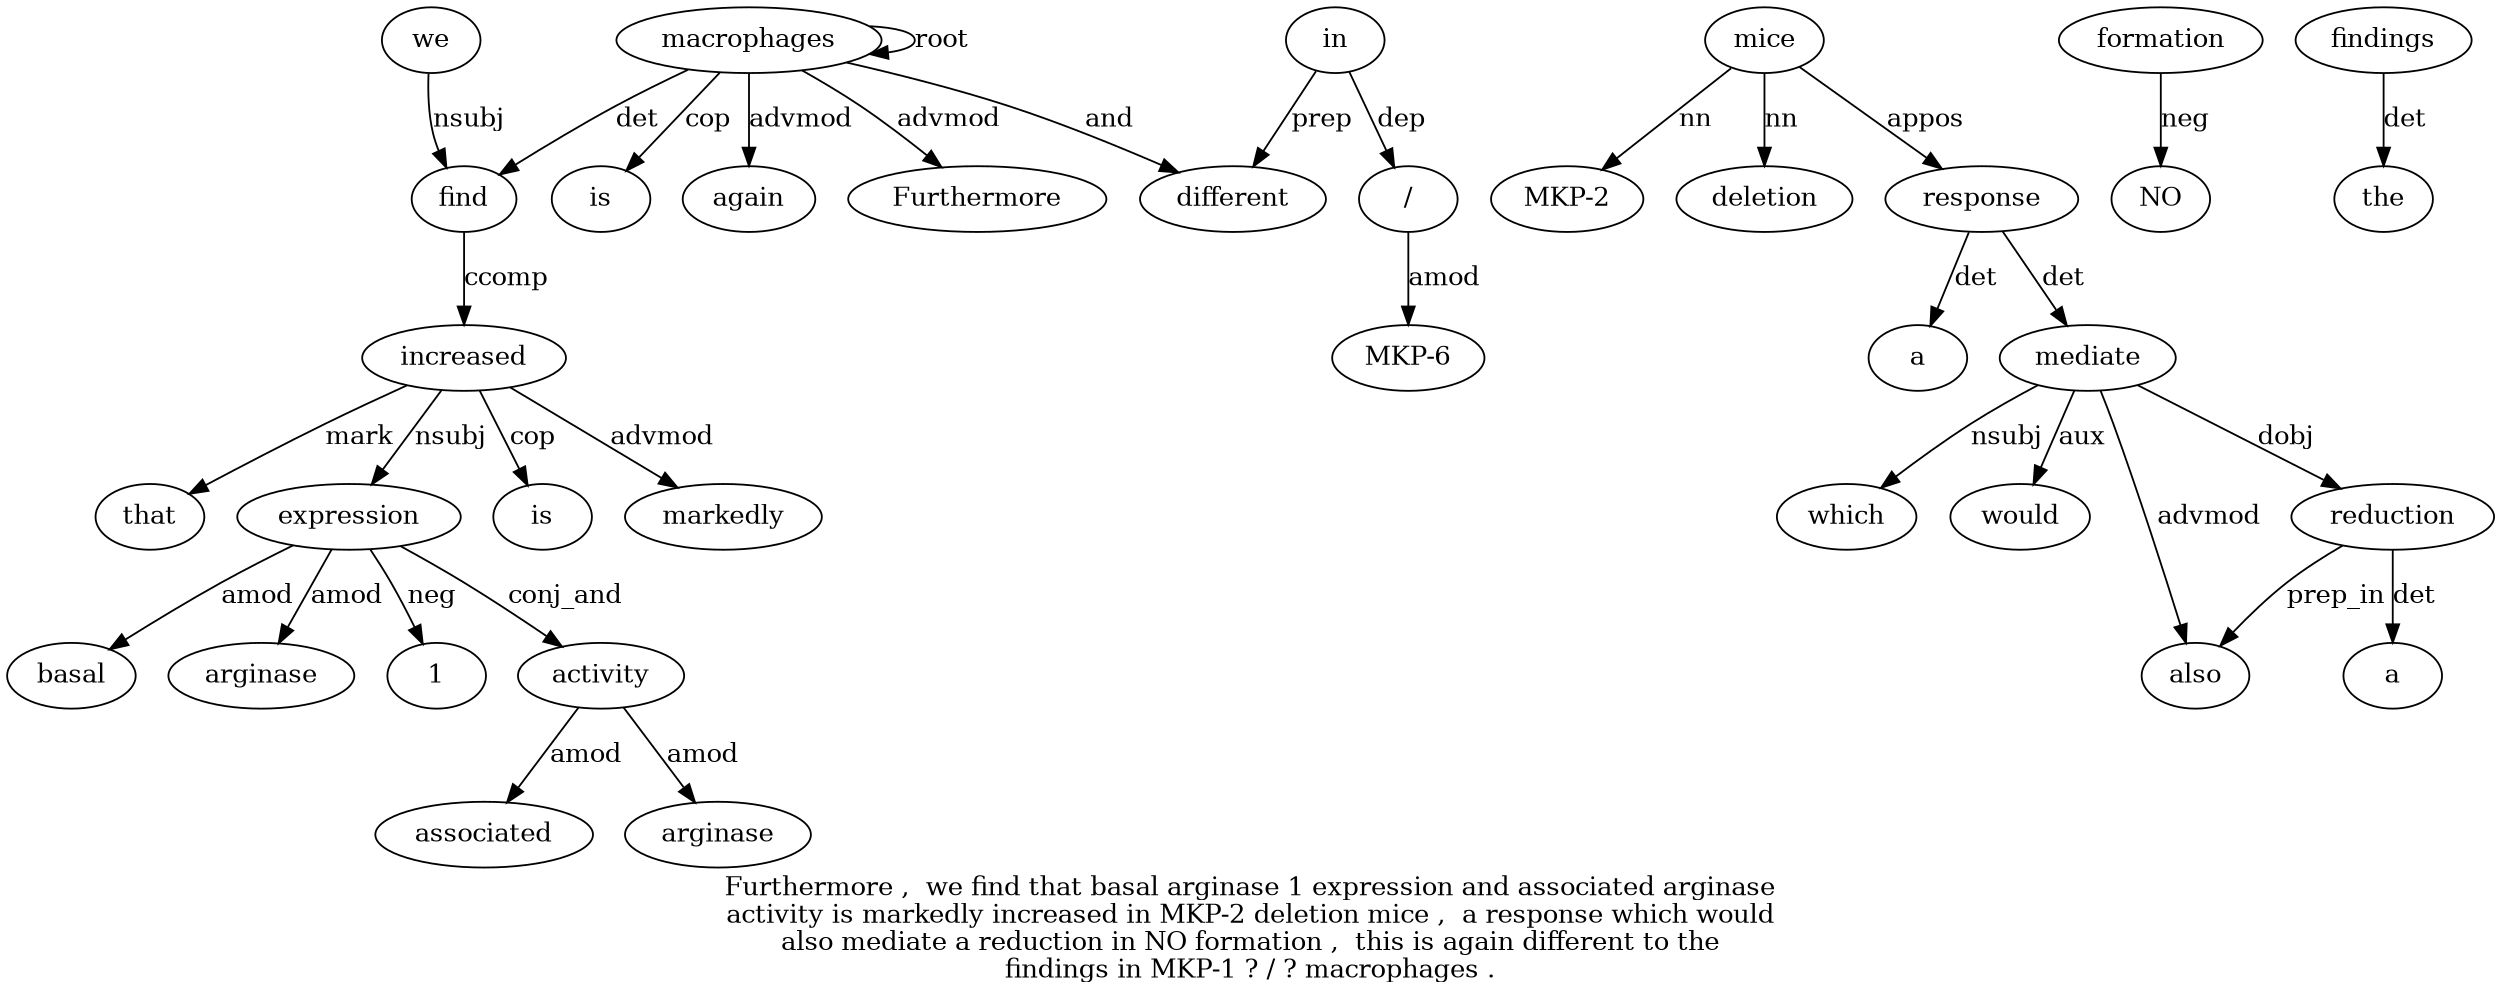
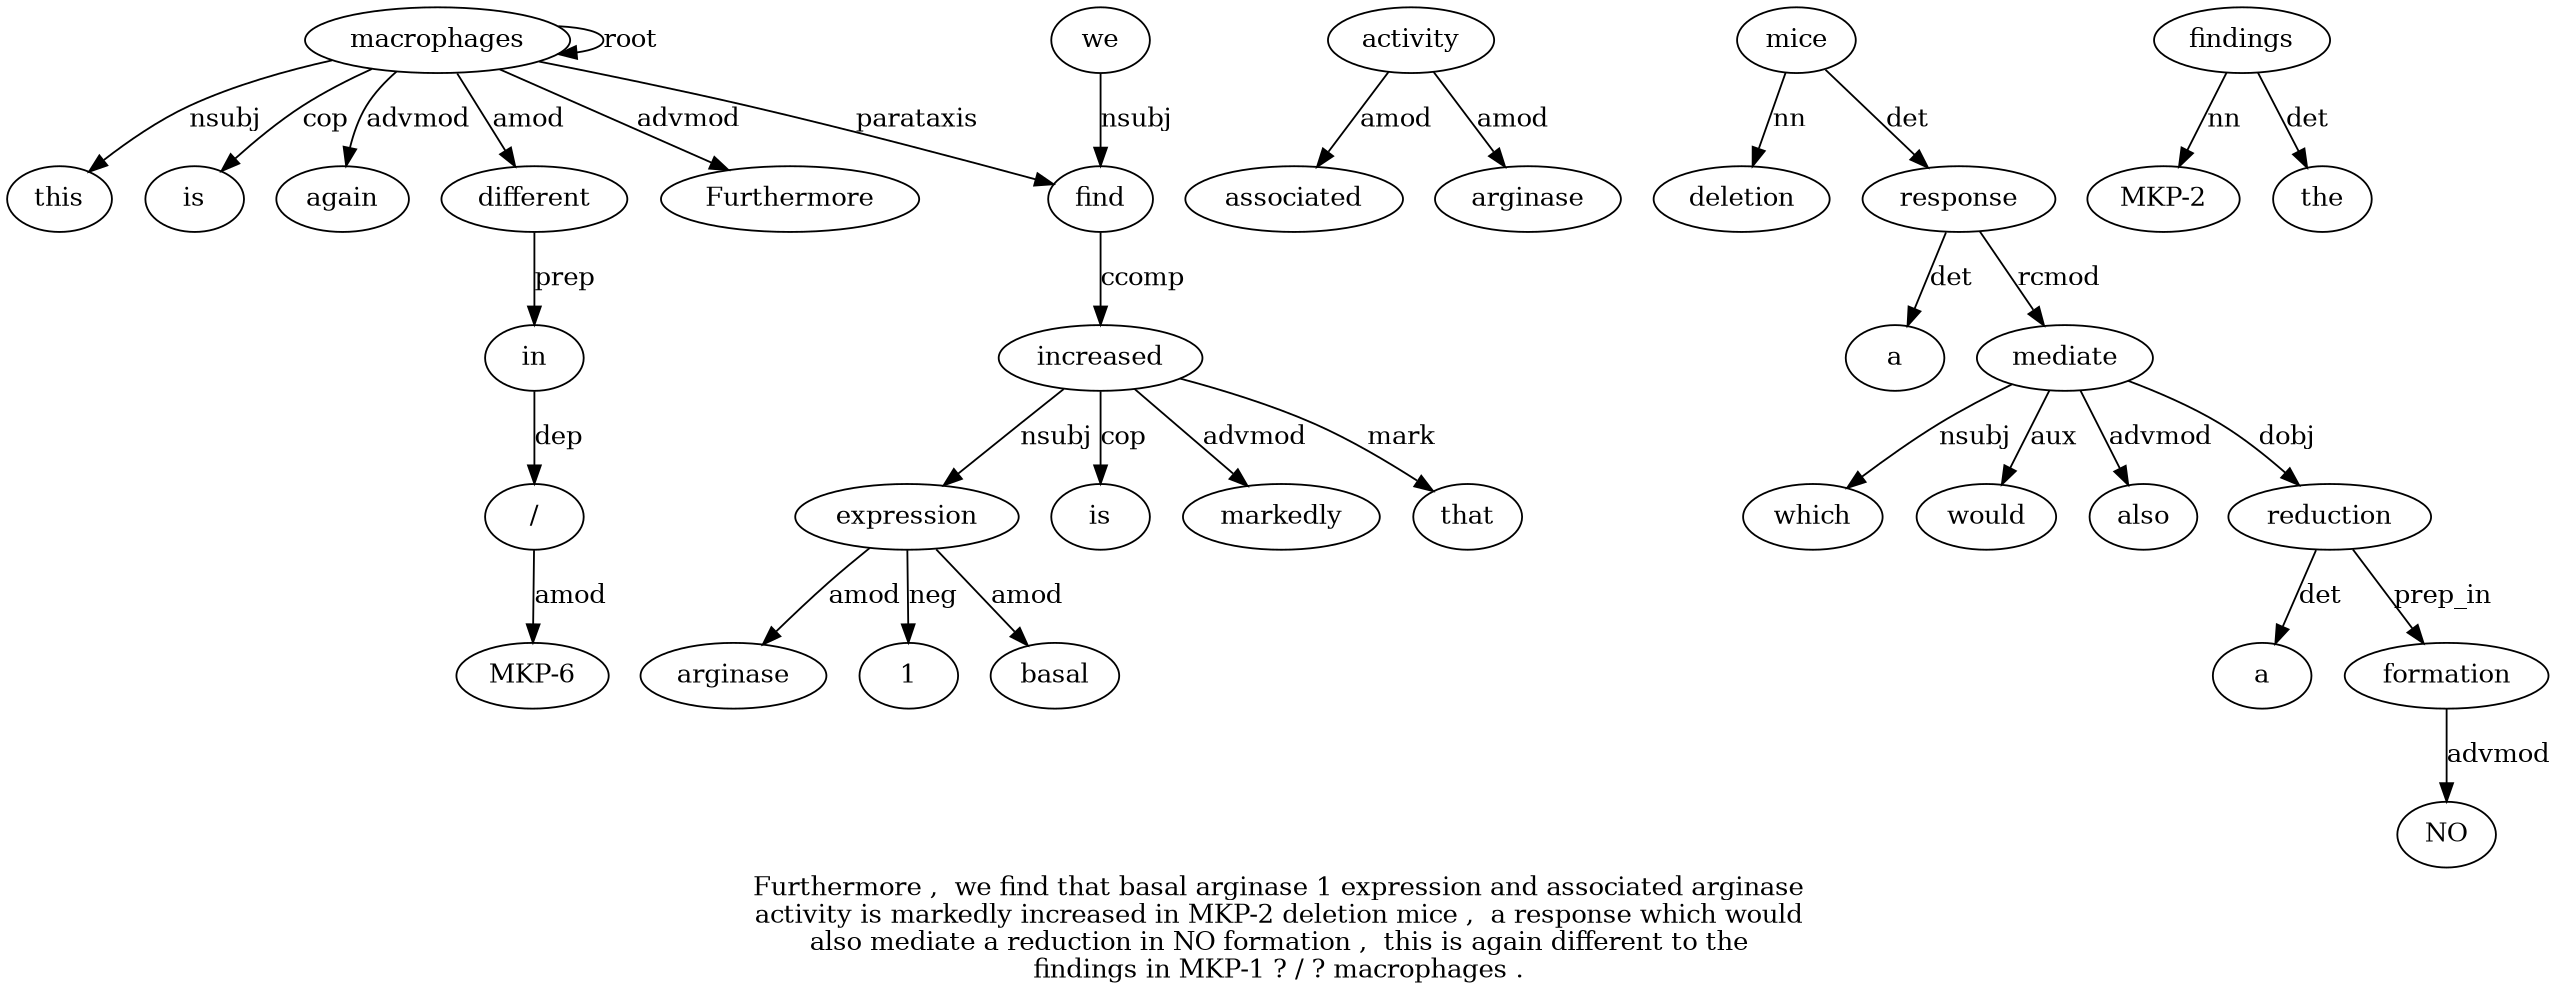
edge "in" -> "different": reversed
edge "mice" -> "MKP-2": now "findings" -> "MKP-2"
edge "macrophages" -> "find": label "det" -> "parataxis"
edge "macrophages" -> "different": label "and" -> "amod"
edge "mice" -> "response": label "appos" -> "det"
edge "formation" -> "NO": label "neg" -> "advmod"
node "this": added
edge "response" -> "mediate": label "det" -> "rcmod"
edge "reduction" -> "also": now "reduction" -> "formation"
edge "expression" -> "activity": removed, label "conj_and"
